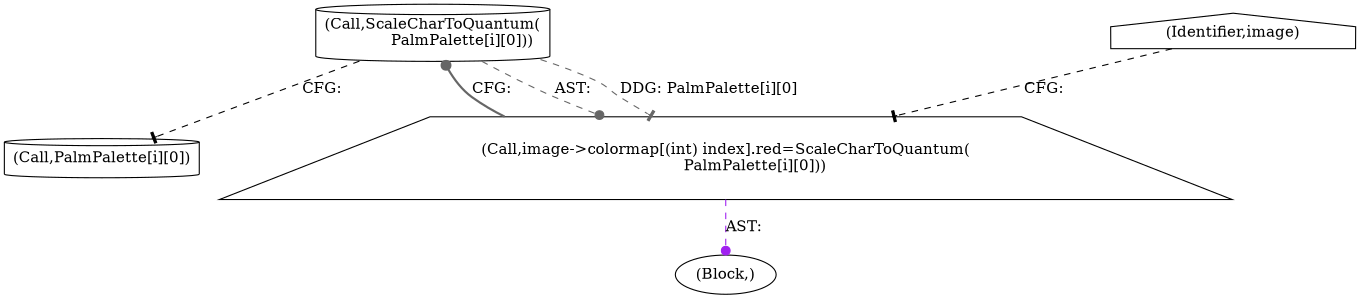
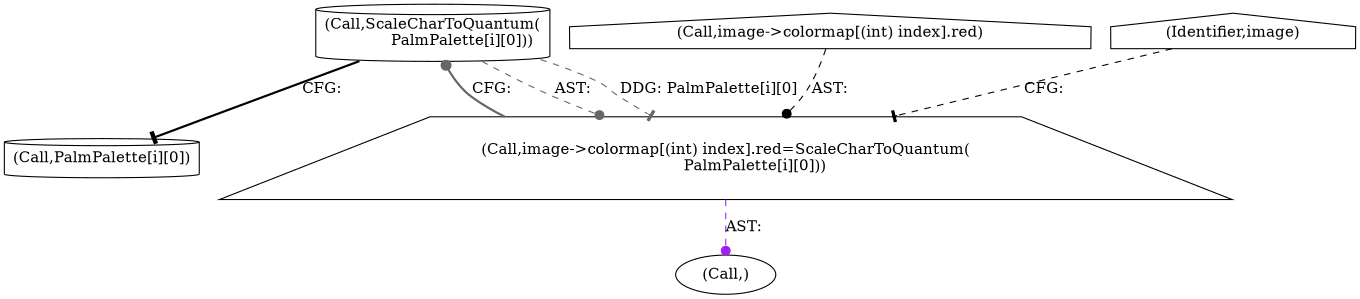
node "(Call,image->colormap[(int) index].red)": added
edge "(Call,ScaleCharToQuantum( PalmPalette[i][0]))" -> "(Call,PalmPalette[i][0])": style dashed -> bold
node "(Block,)": label "(Block,)" -> "(Call,)"
